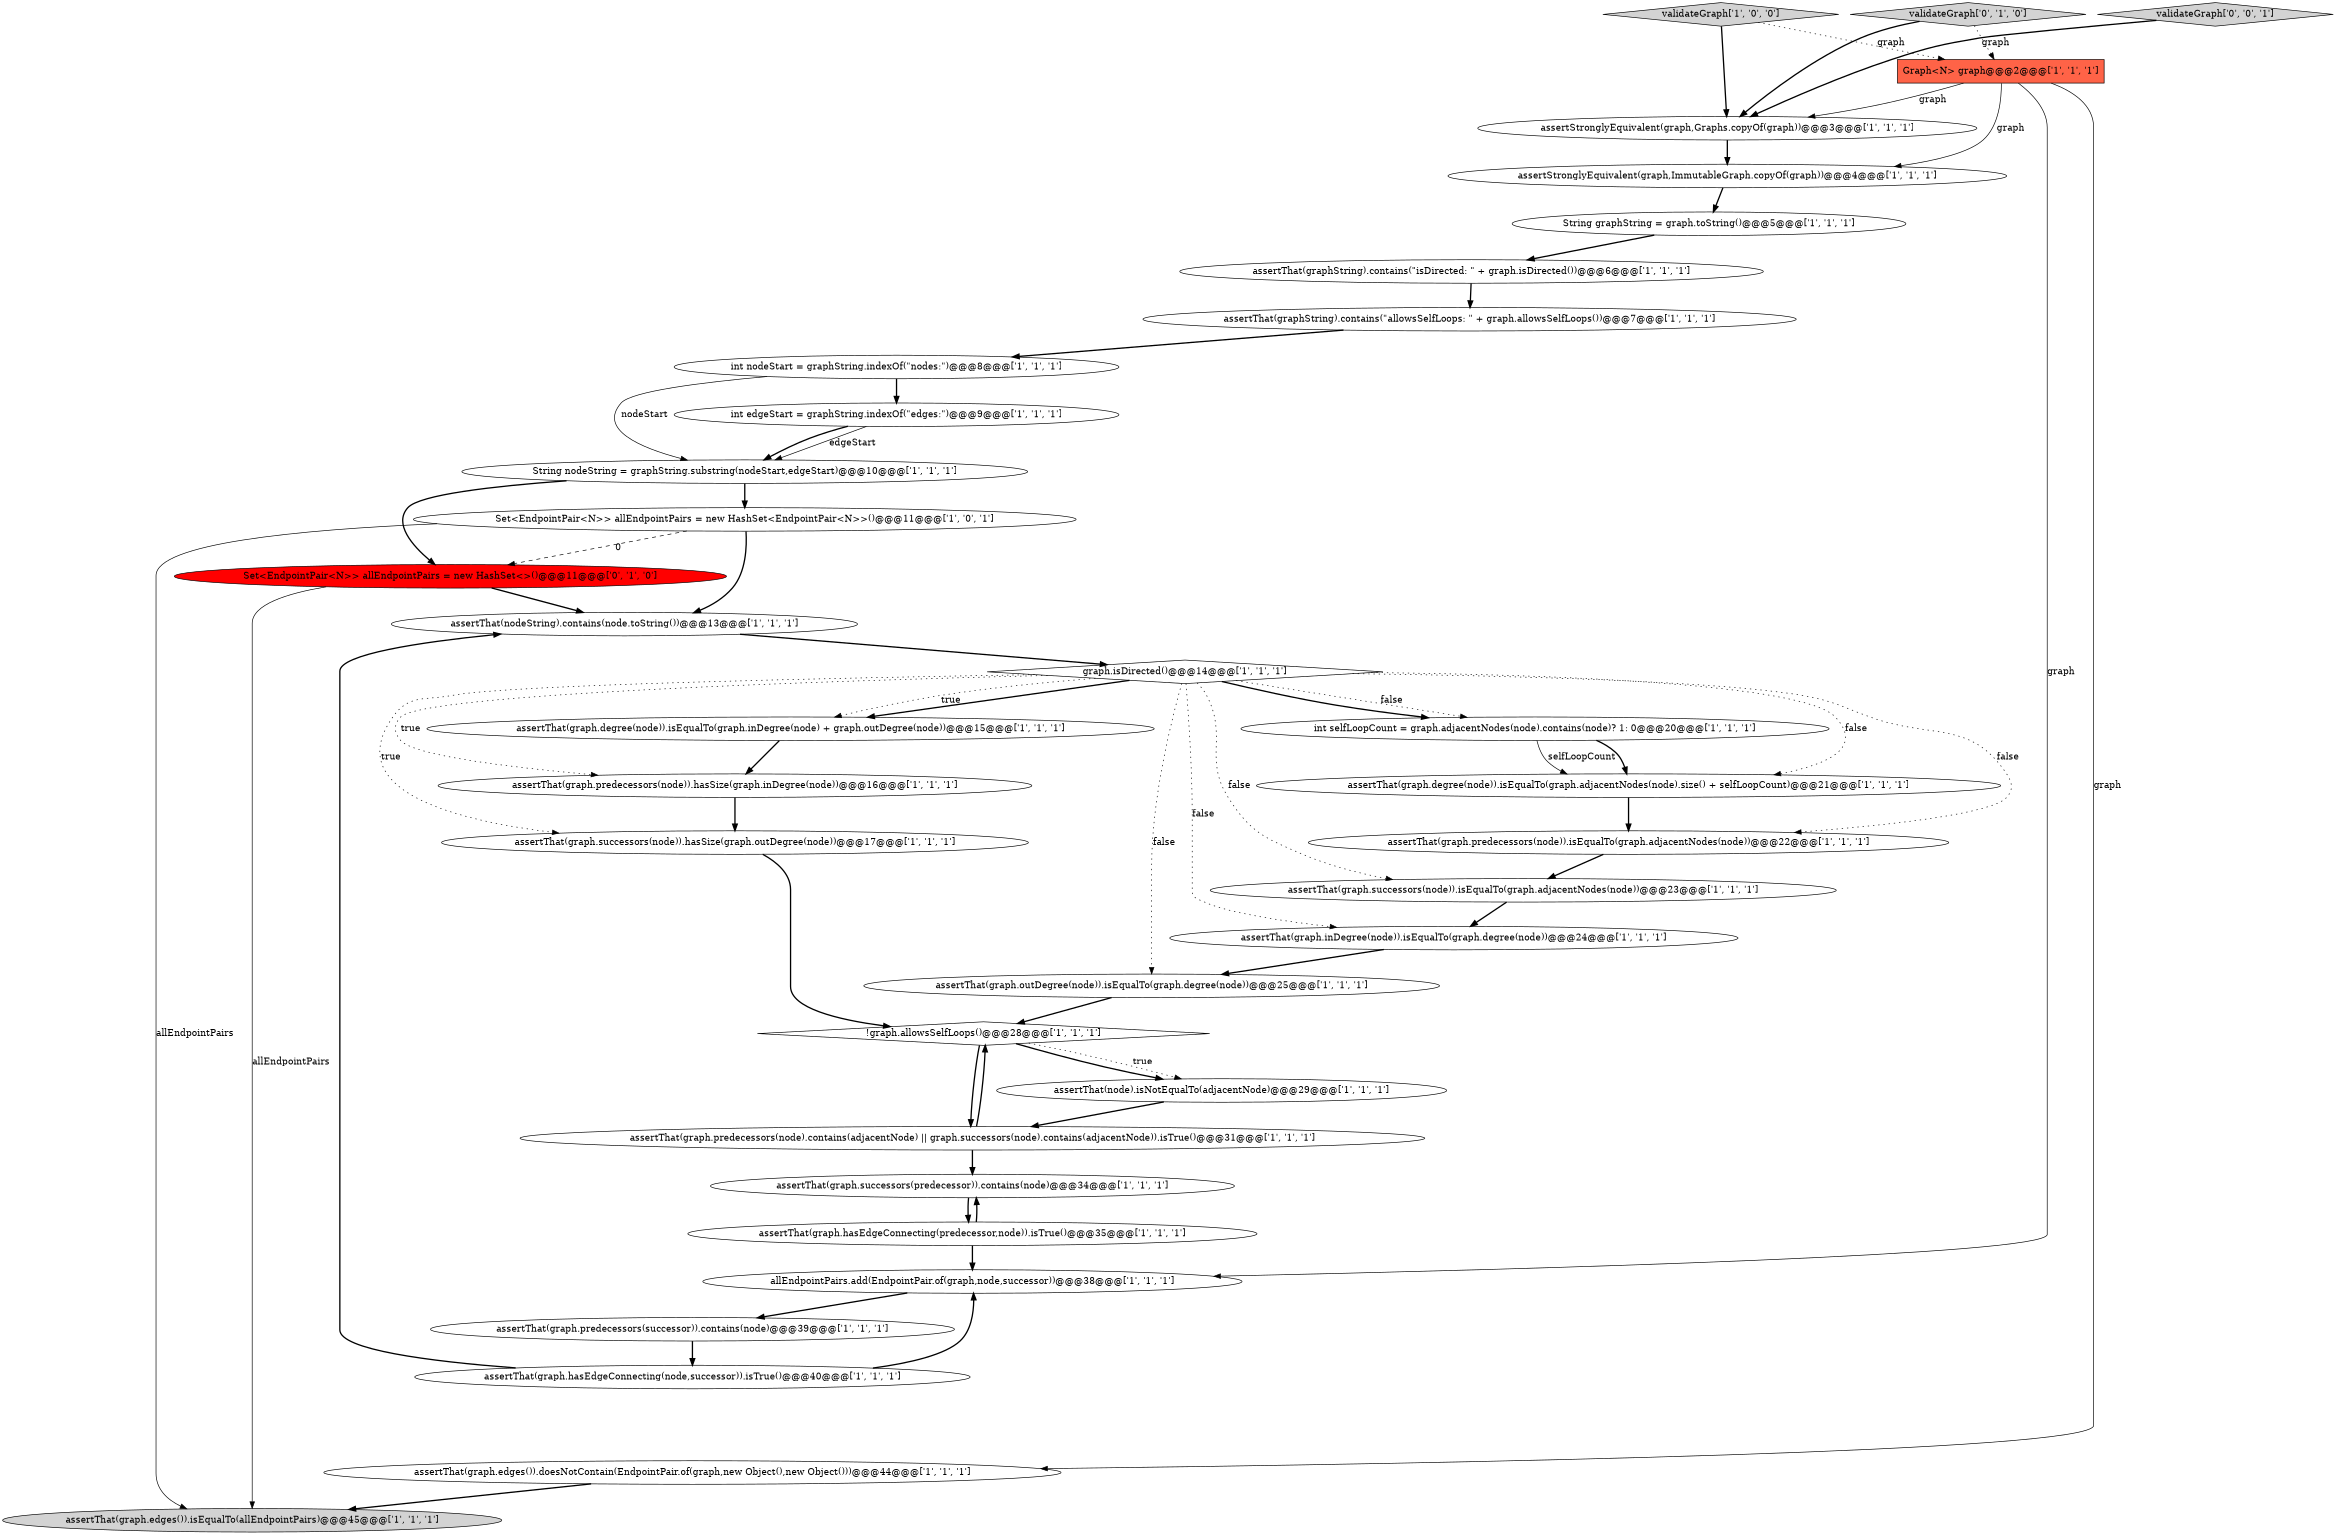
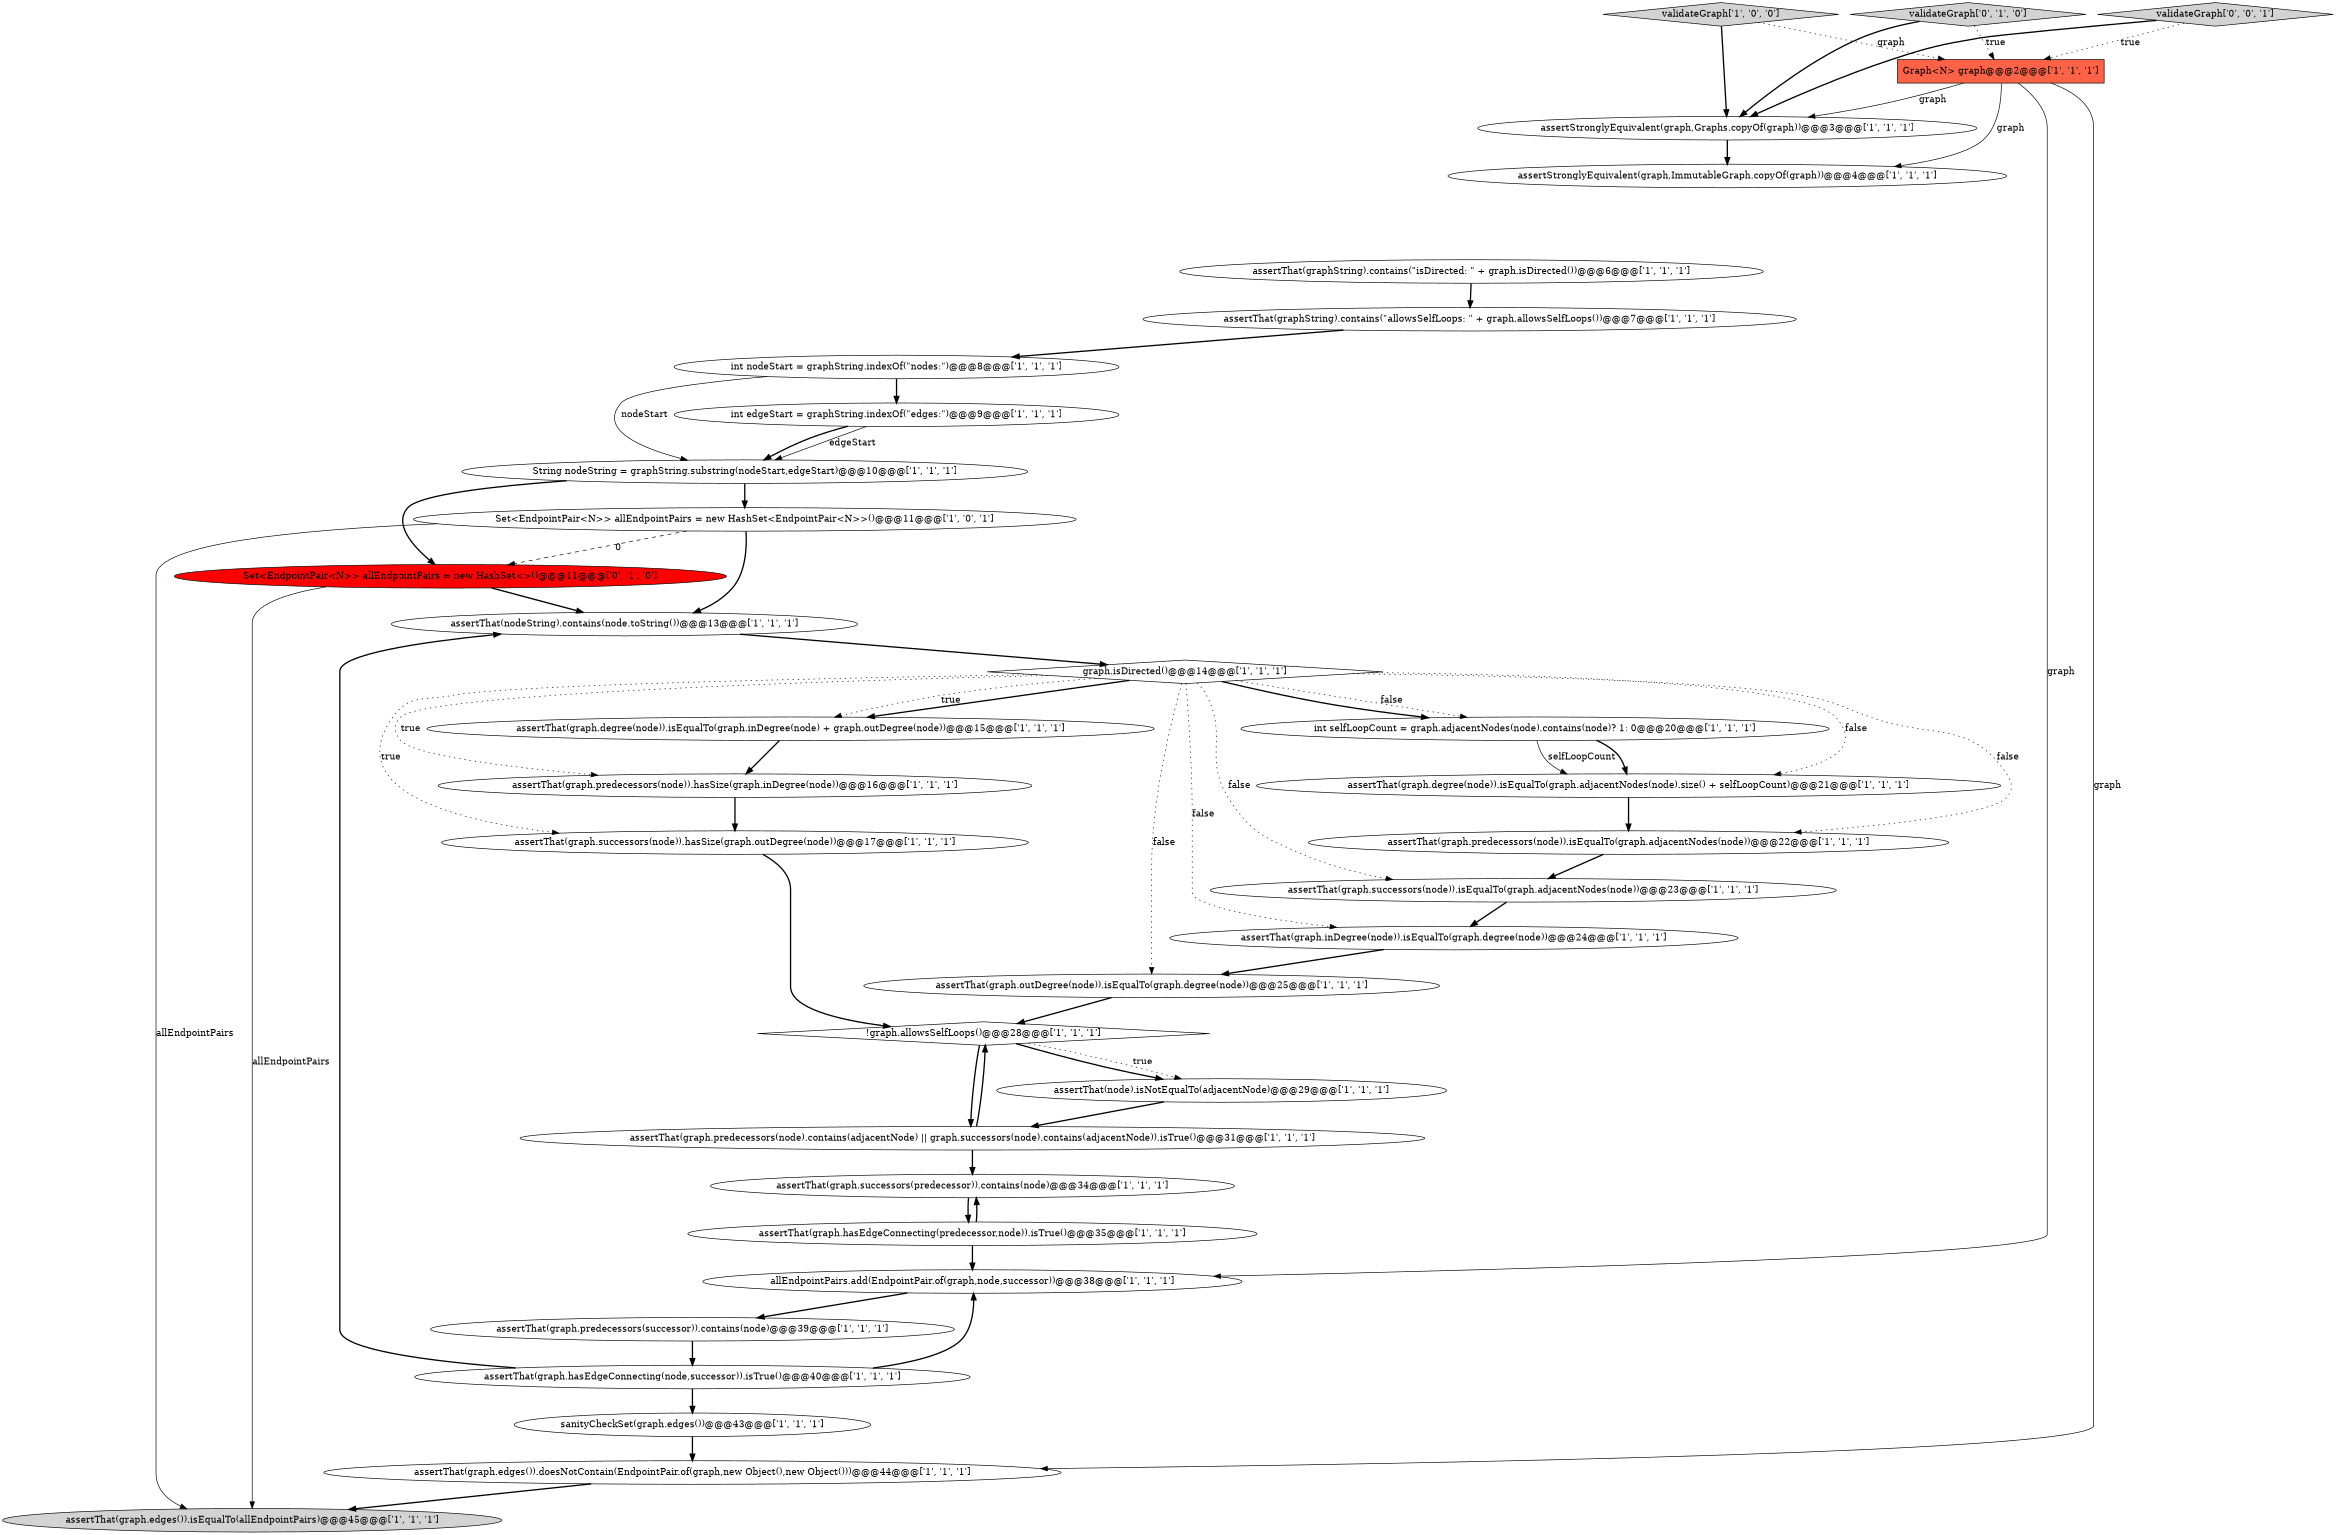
edge "validateGraph['0', '0', '1']" -> "Graph<N> graph@@@2@@@['1', '1', '1']": added, label "true"
edge "validateGraph['0', '1', '0']" -> "Graph<N> graph@@@2@@@['1', '1', '1']": label "graph" -> "true"
node "String graphString = graph.toString()@@@5@@@['1', '1', '1']": removed
node "sanityCheckSet(graph.edges())@@@43@@@['1', '1', '1']": added
